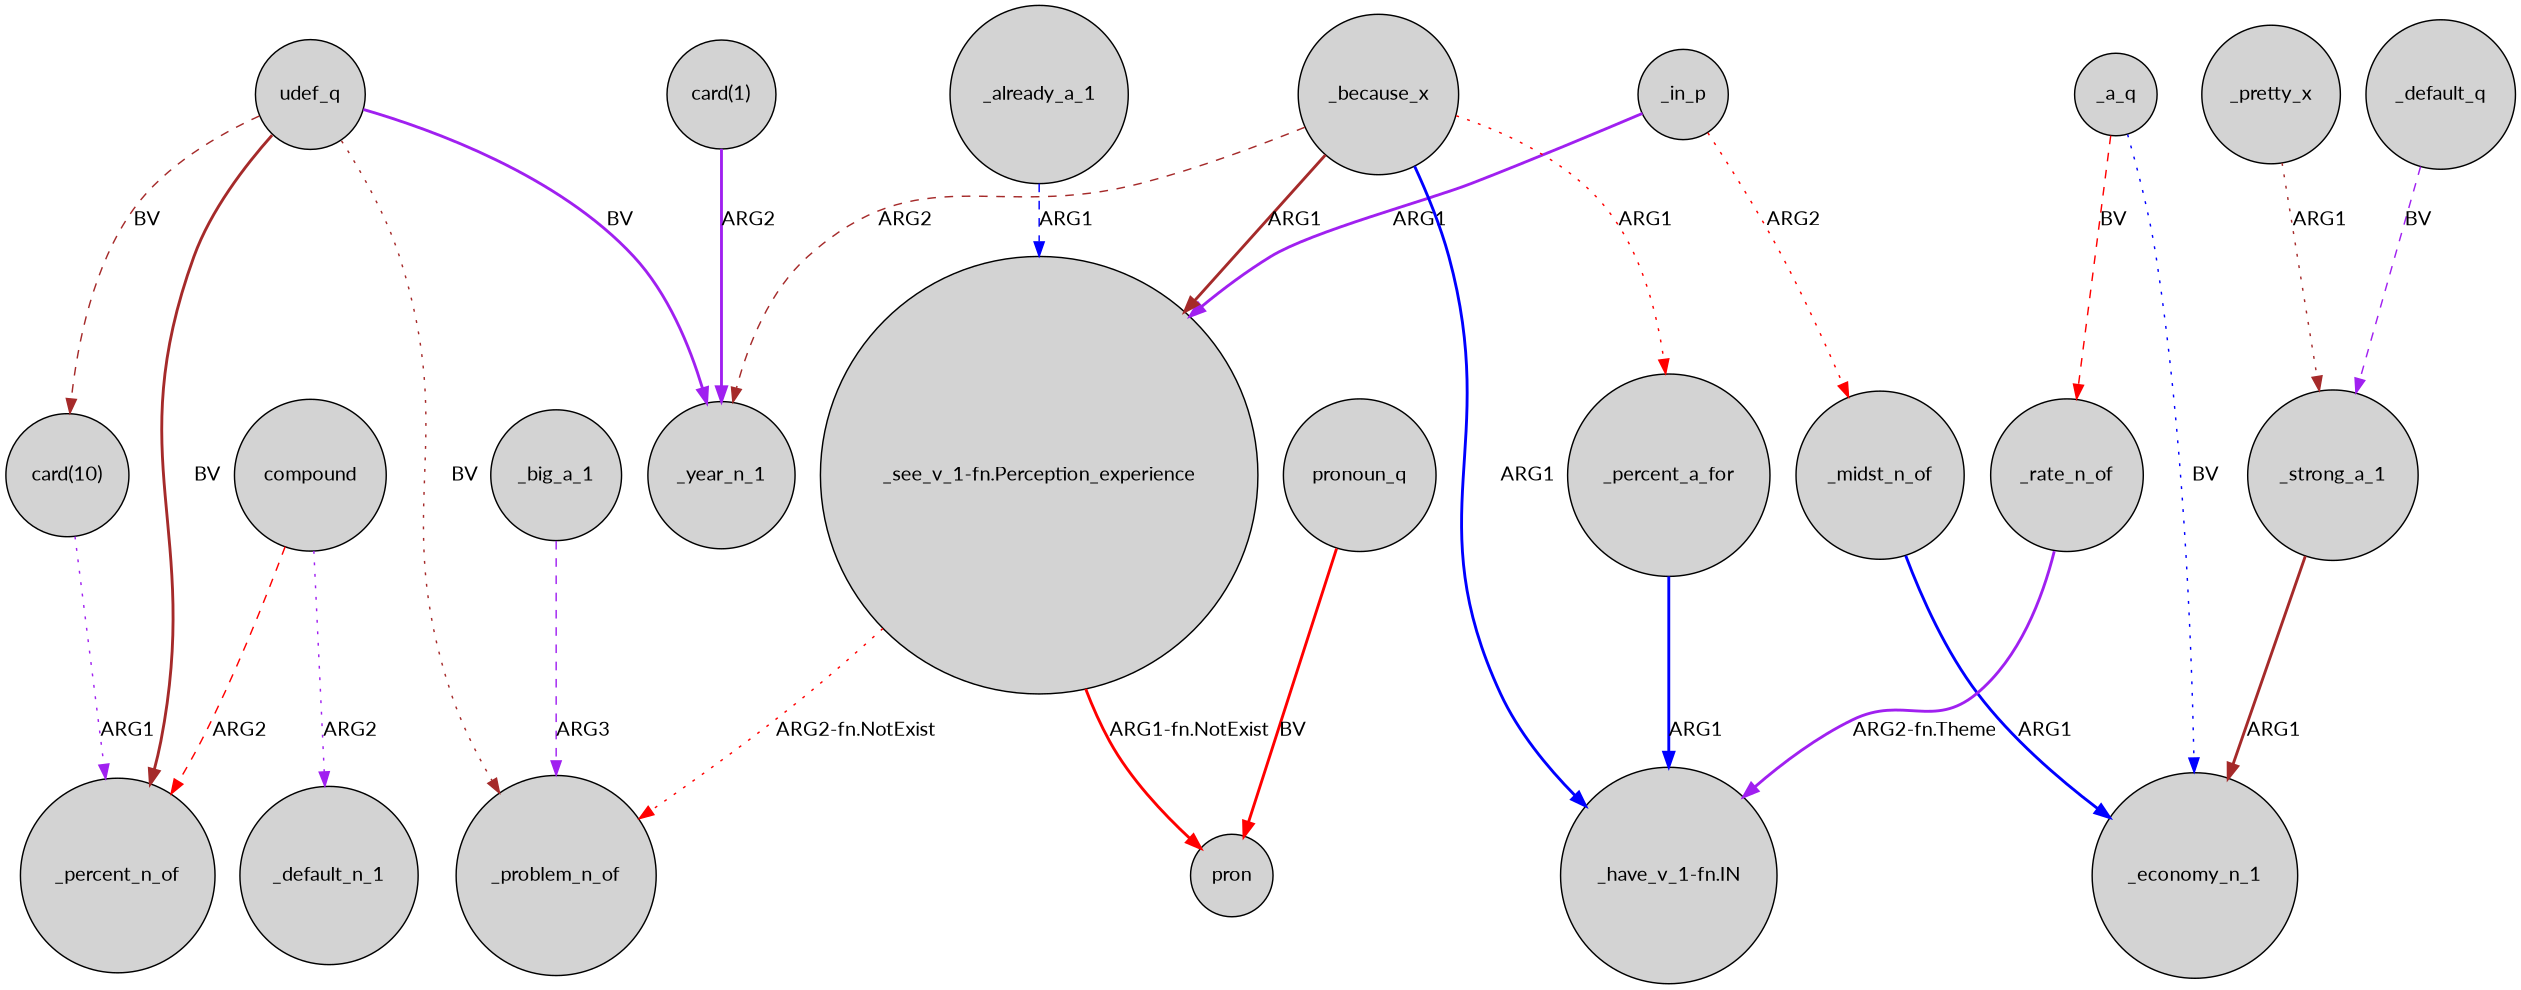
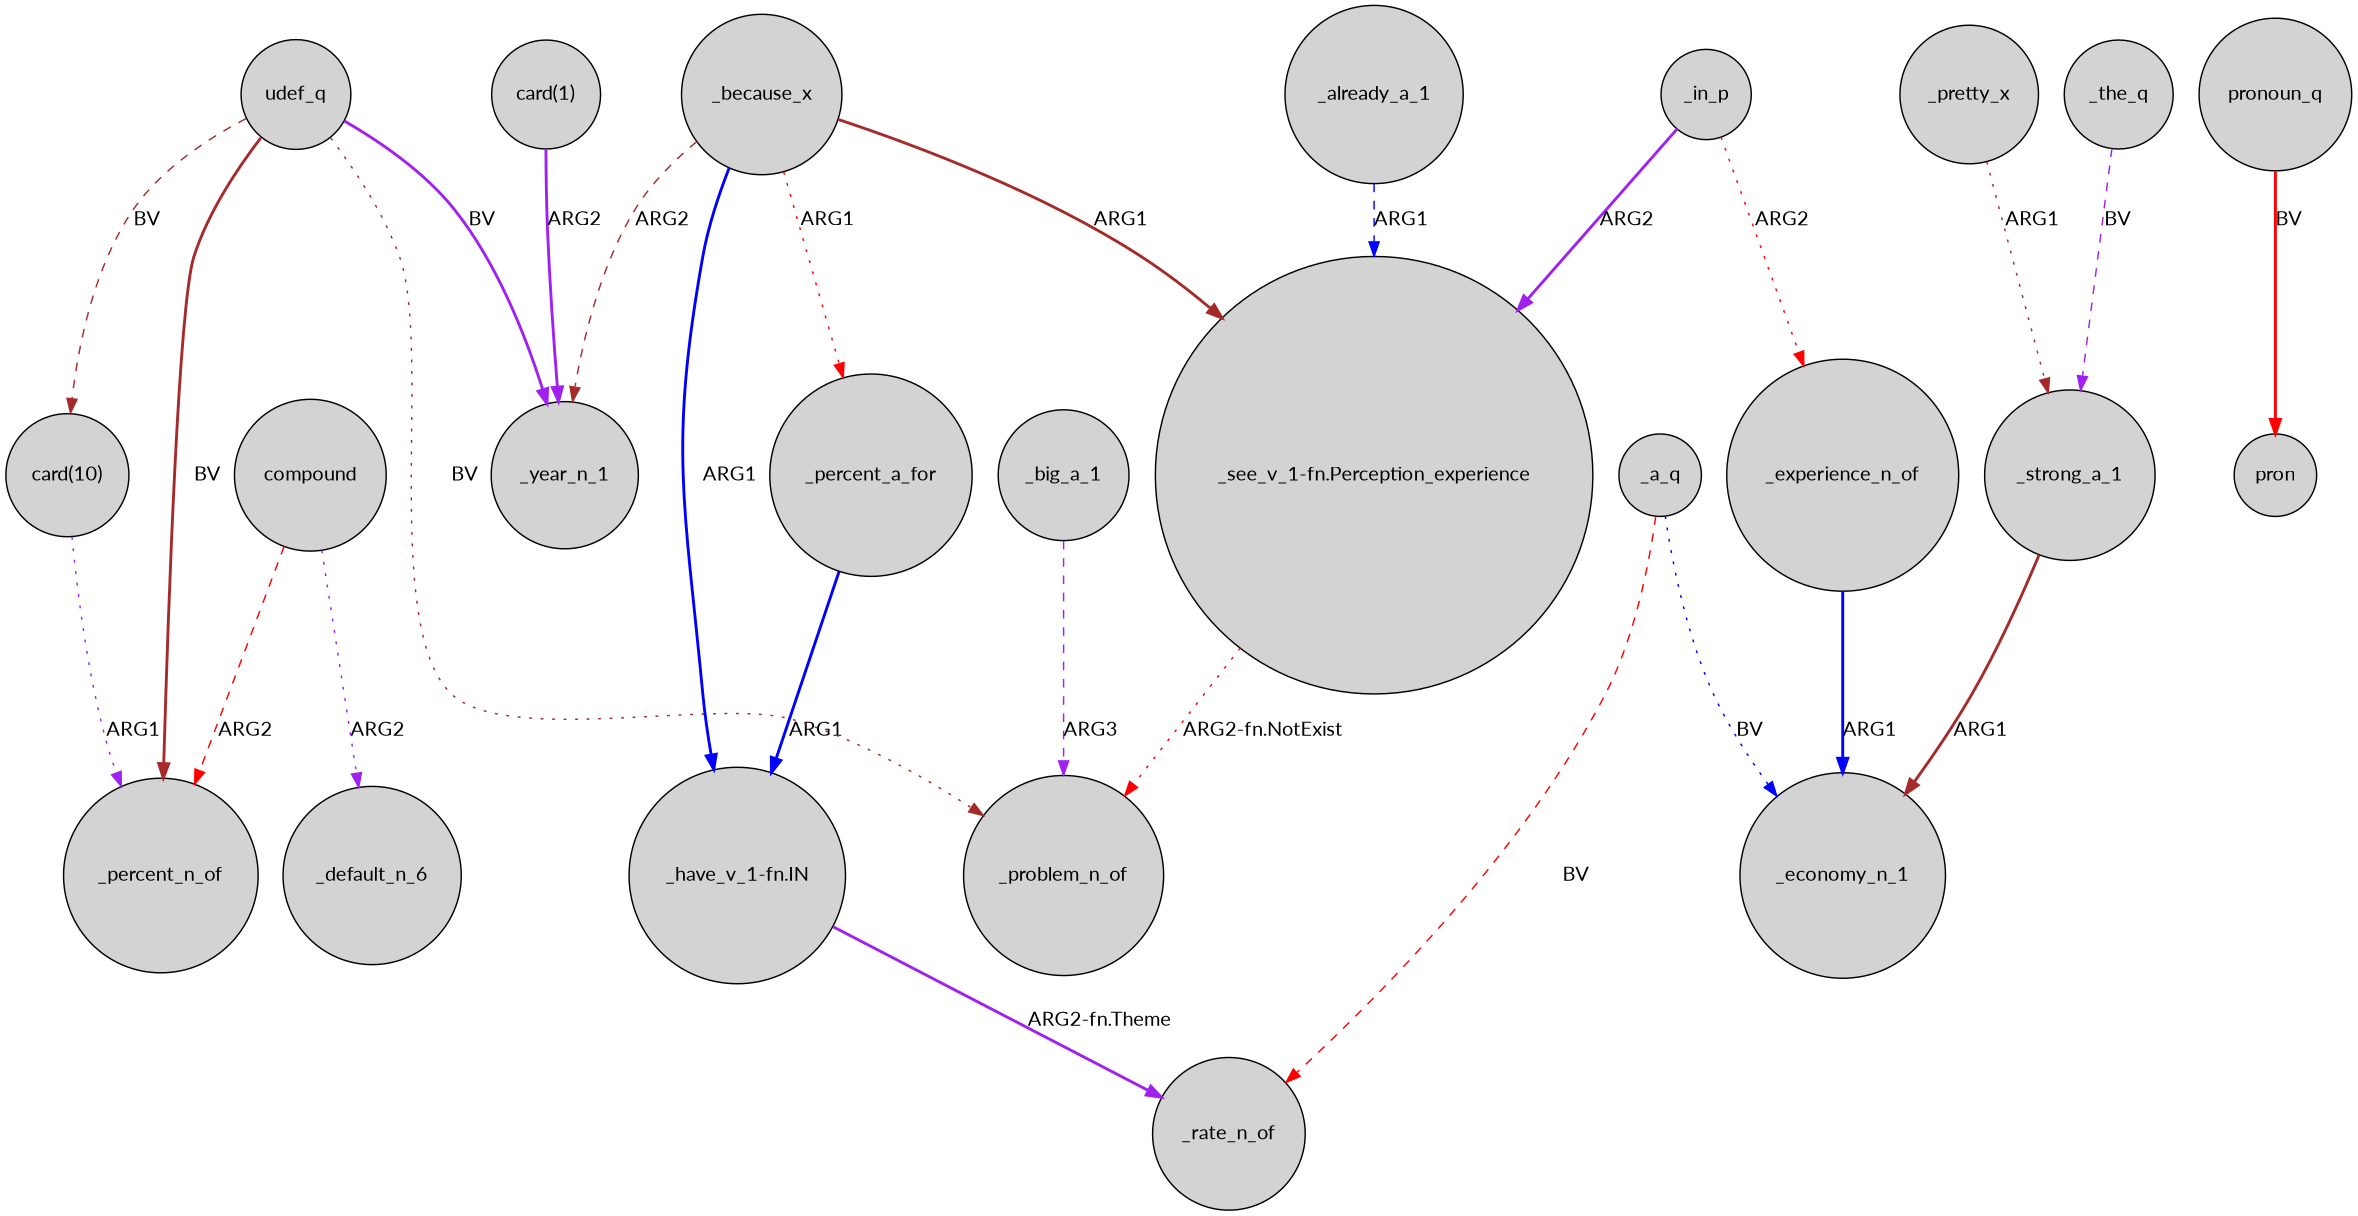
node "_default_q": label "_default_q" -> "_the_q"
edge "_in_p" -> "_see_v_1-fn.Perception_experience": label "ARG1" -> "ARG2"
node "_midst_n_of": label "_midst_n_of" -> "_experience_n_of"
edge "_rate_n_of" -> "_have_v_1-fn.IN": reversed
edge "_see_v_1-fn.Perception_experience" -> "pron": removed, label "ARG1-fn.NotExist"
node "_default_n_1": label "_default_n_1" -> "_default_n_6"
